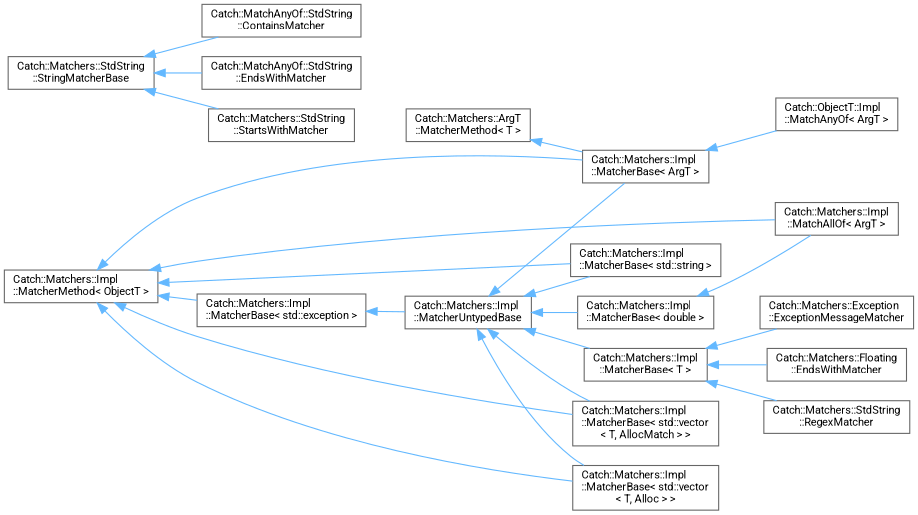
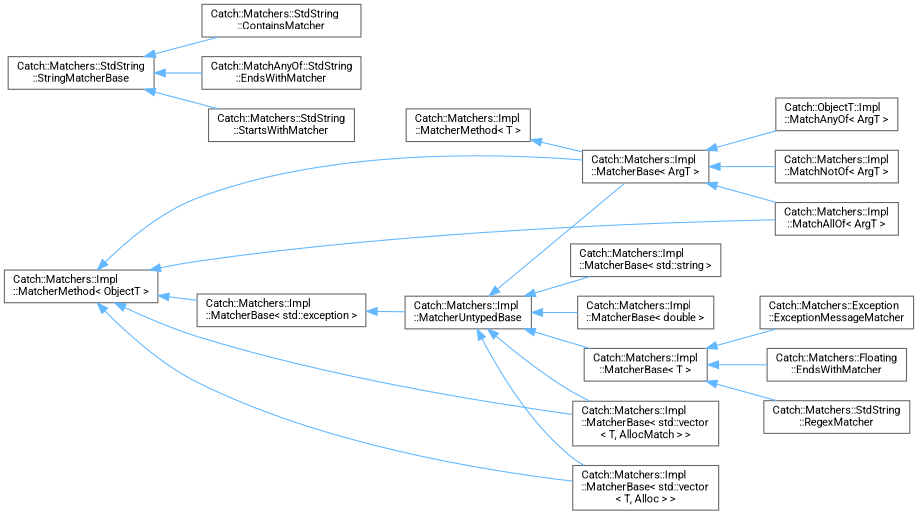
node "Catch::MatchAnyOf::StdString ::ContainsMatcher": label "Catch::MatchAnyOf::StdString ::ContainsMatcher" -> "Catch::Matchers::StdString ::ContainsMatcher"
node "Catch::Matchers::ArgT ::MatcherMethod< T >": label "Catch::Matchers::ArgT ::MatcherMethod< T >" -> "Catch::Matchers::Impl ::MatcherMethod< T >"
node "Catch::Matchers::Impl ::MatchNotOf< ArgT >": added
edge "Catch::Matchers::Impl ::MatchAllOf< ArgT >" -> "Catch::Matchers::Impl ::MatcherBase< double >": now "Catch::Matchers::Impl ::MatchAllOf< ArgT >" -> "Catch::Matchers::Impl ::MatcherBase< ArgT >"
edge "Catch::Matchers::Impl ::MatcherBase< std::string >" -> "Catch::Matchers::Impl ::MatcherMethod< ObjectT >": removed
